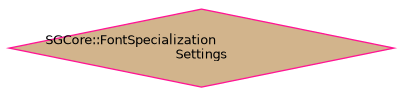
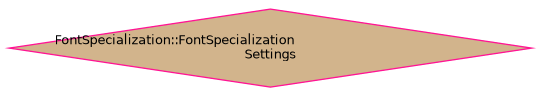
node "SGCore::FontSpecialization Settings": label "SGCore::FontSpecialization Settings" -> "FontSpecialization::FontSpecialization Settings"
